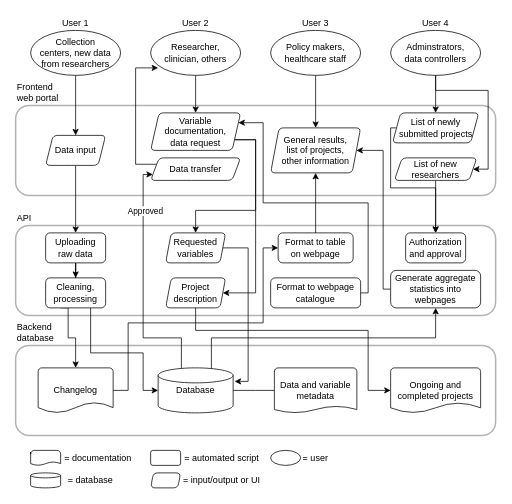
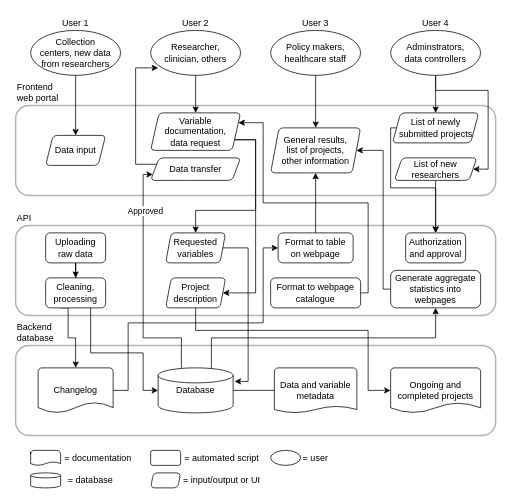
edge "Data input" -> "Uploading raw data": removed
